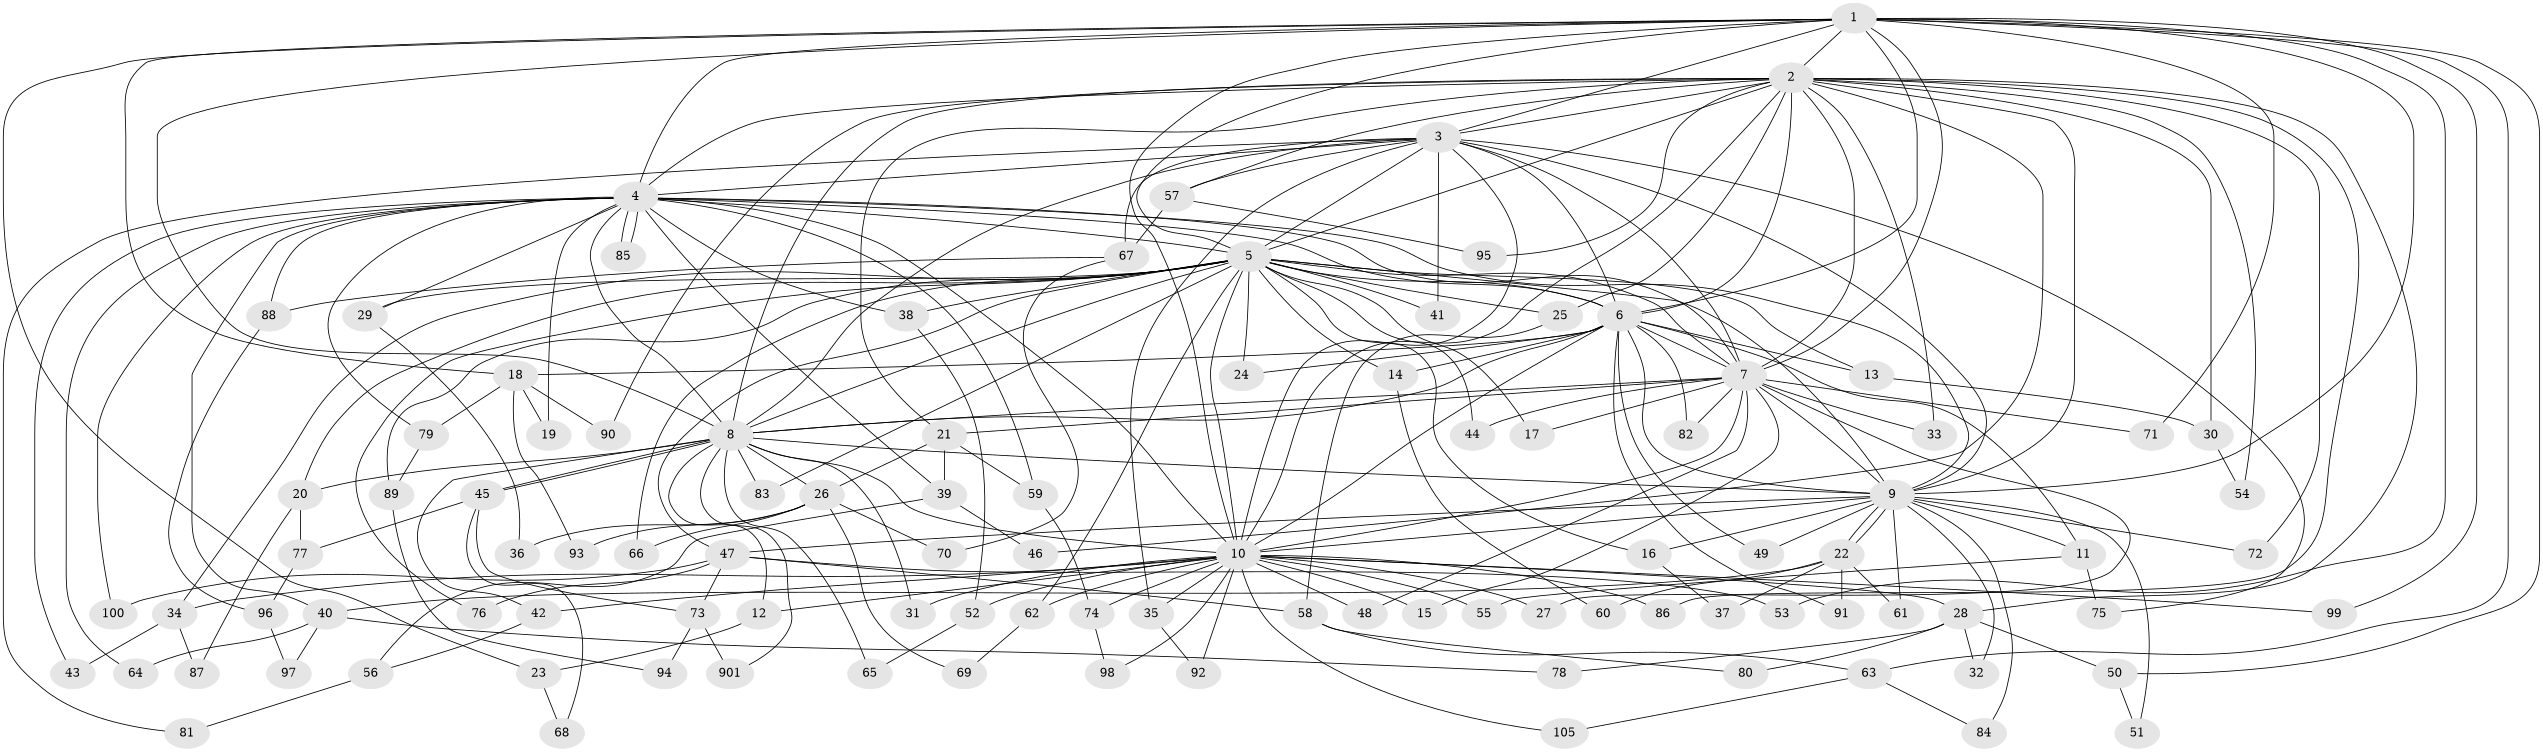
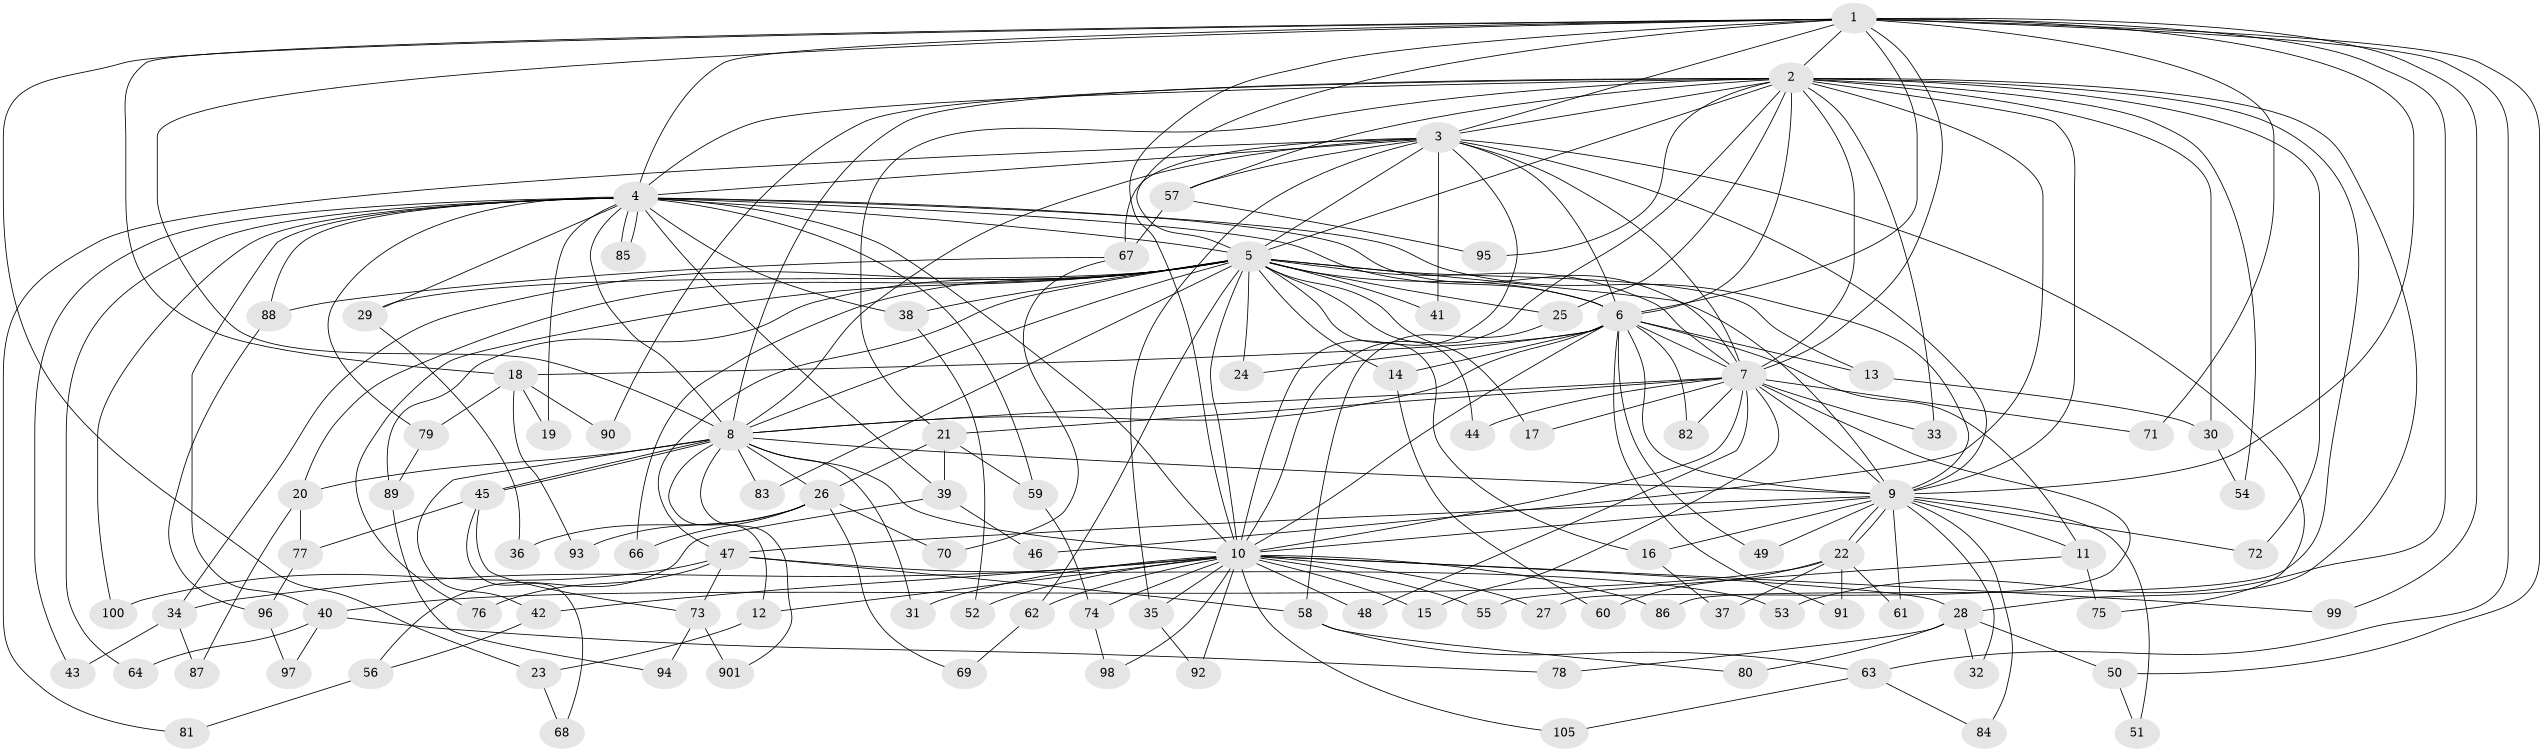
node "65": removed
